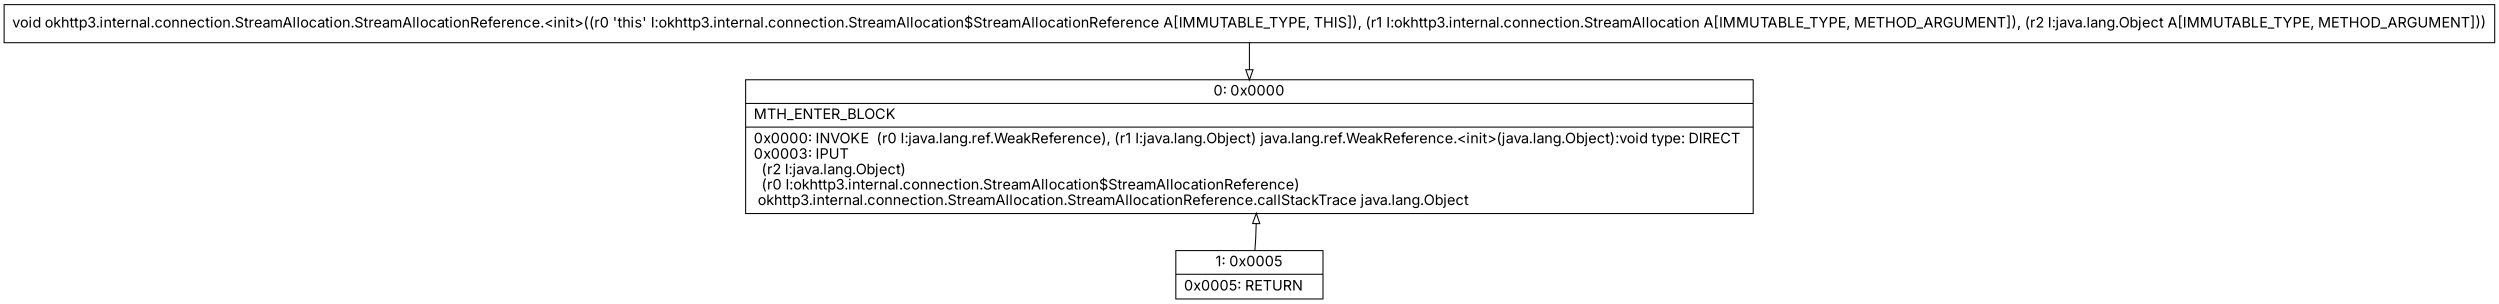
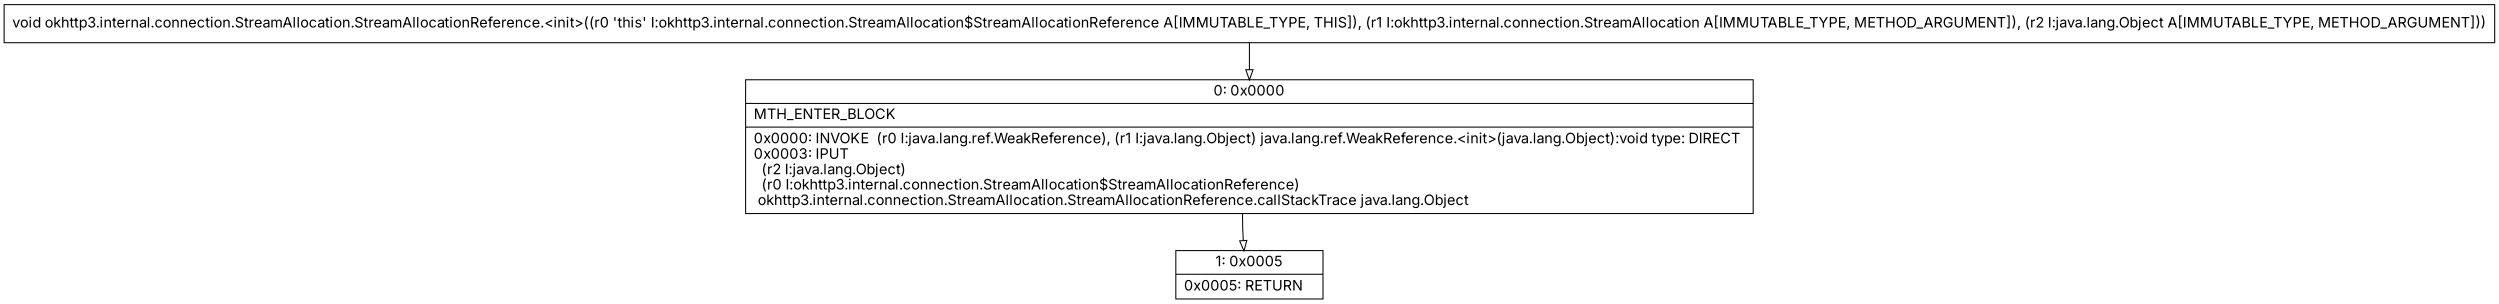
edge "1: 0x0005" -> "0: 0x0000": reversed
